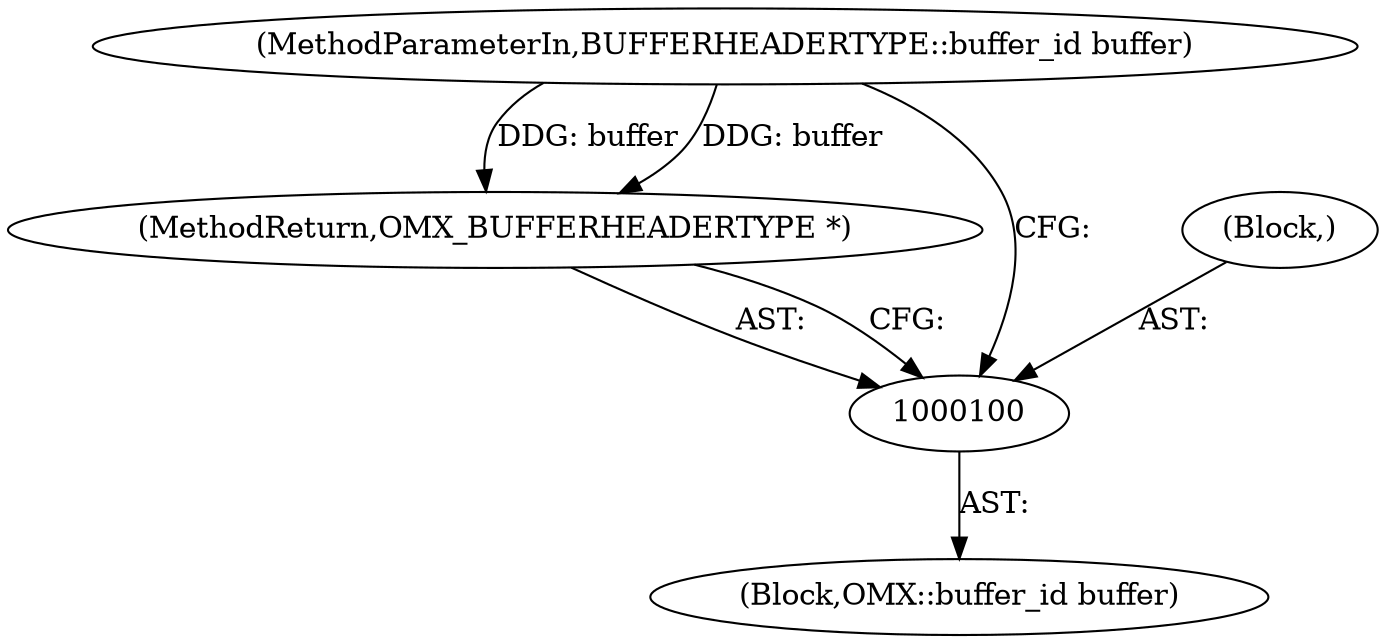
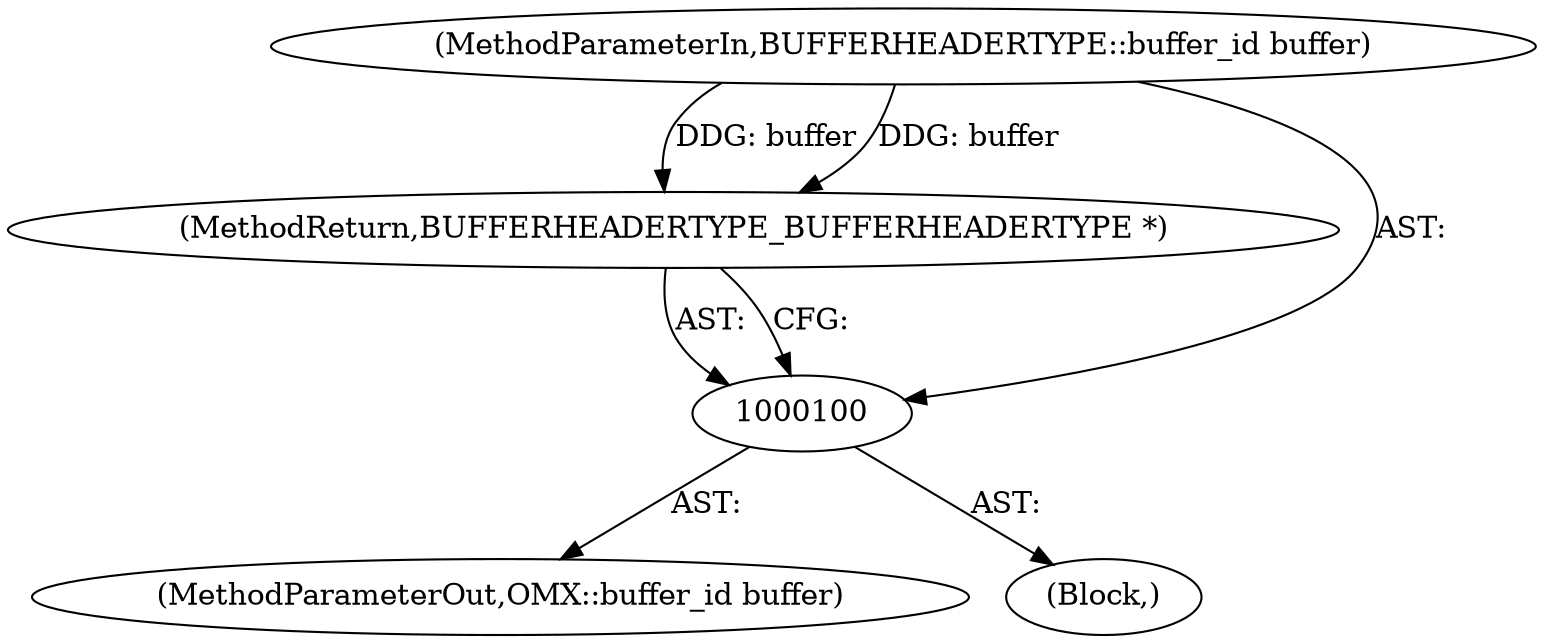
node "(MethodReturn,OMX_BUFFERHEADERTYPE *)": label "(MethodReturn,OMX_BUFFERHEADERTYPE *)" -> "(MethodReturn,BUFFERHEADERTYPE_BUFFERHEADERTYPE *)"
edge "(MethodParameterIn,BUFFERHEADERTYPE::buffer_id buffer)" -> "1000100": label "CFG: " -> "AST: "
edge "(Block,)" -> "1000100": reversed
node "(Block,OMX::buffer_id buffer)": label "(Block,OMX::buffer_id buffer)" -> "(MethodParameterOut,OMX::buffer_id buffer)"
